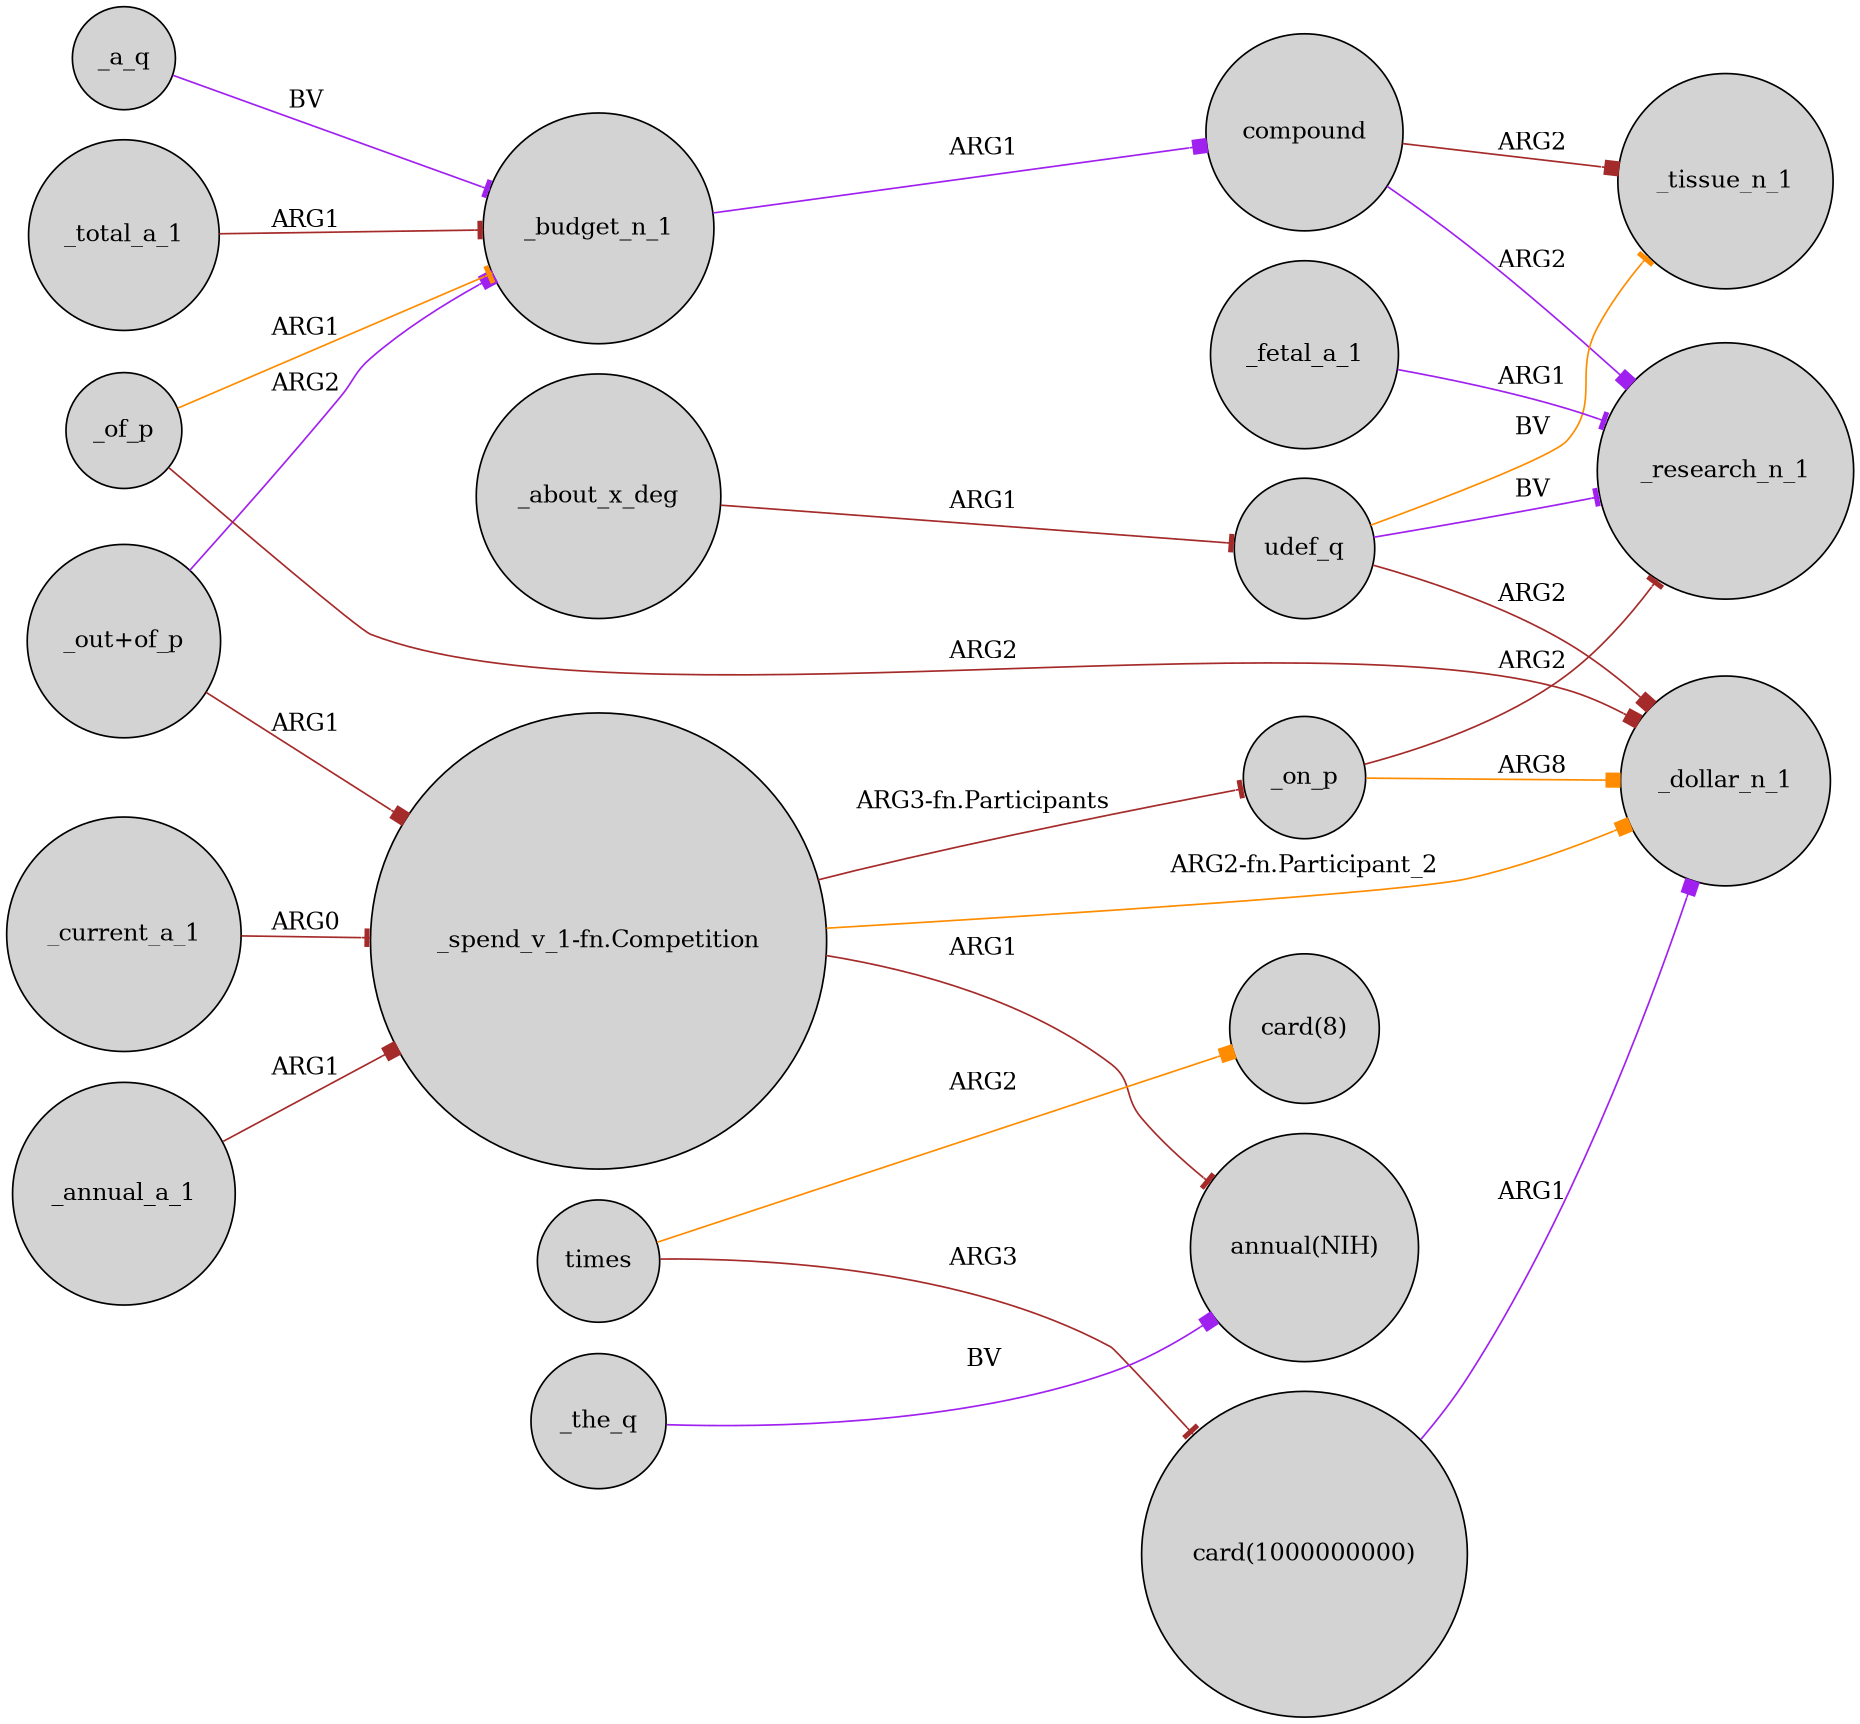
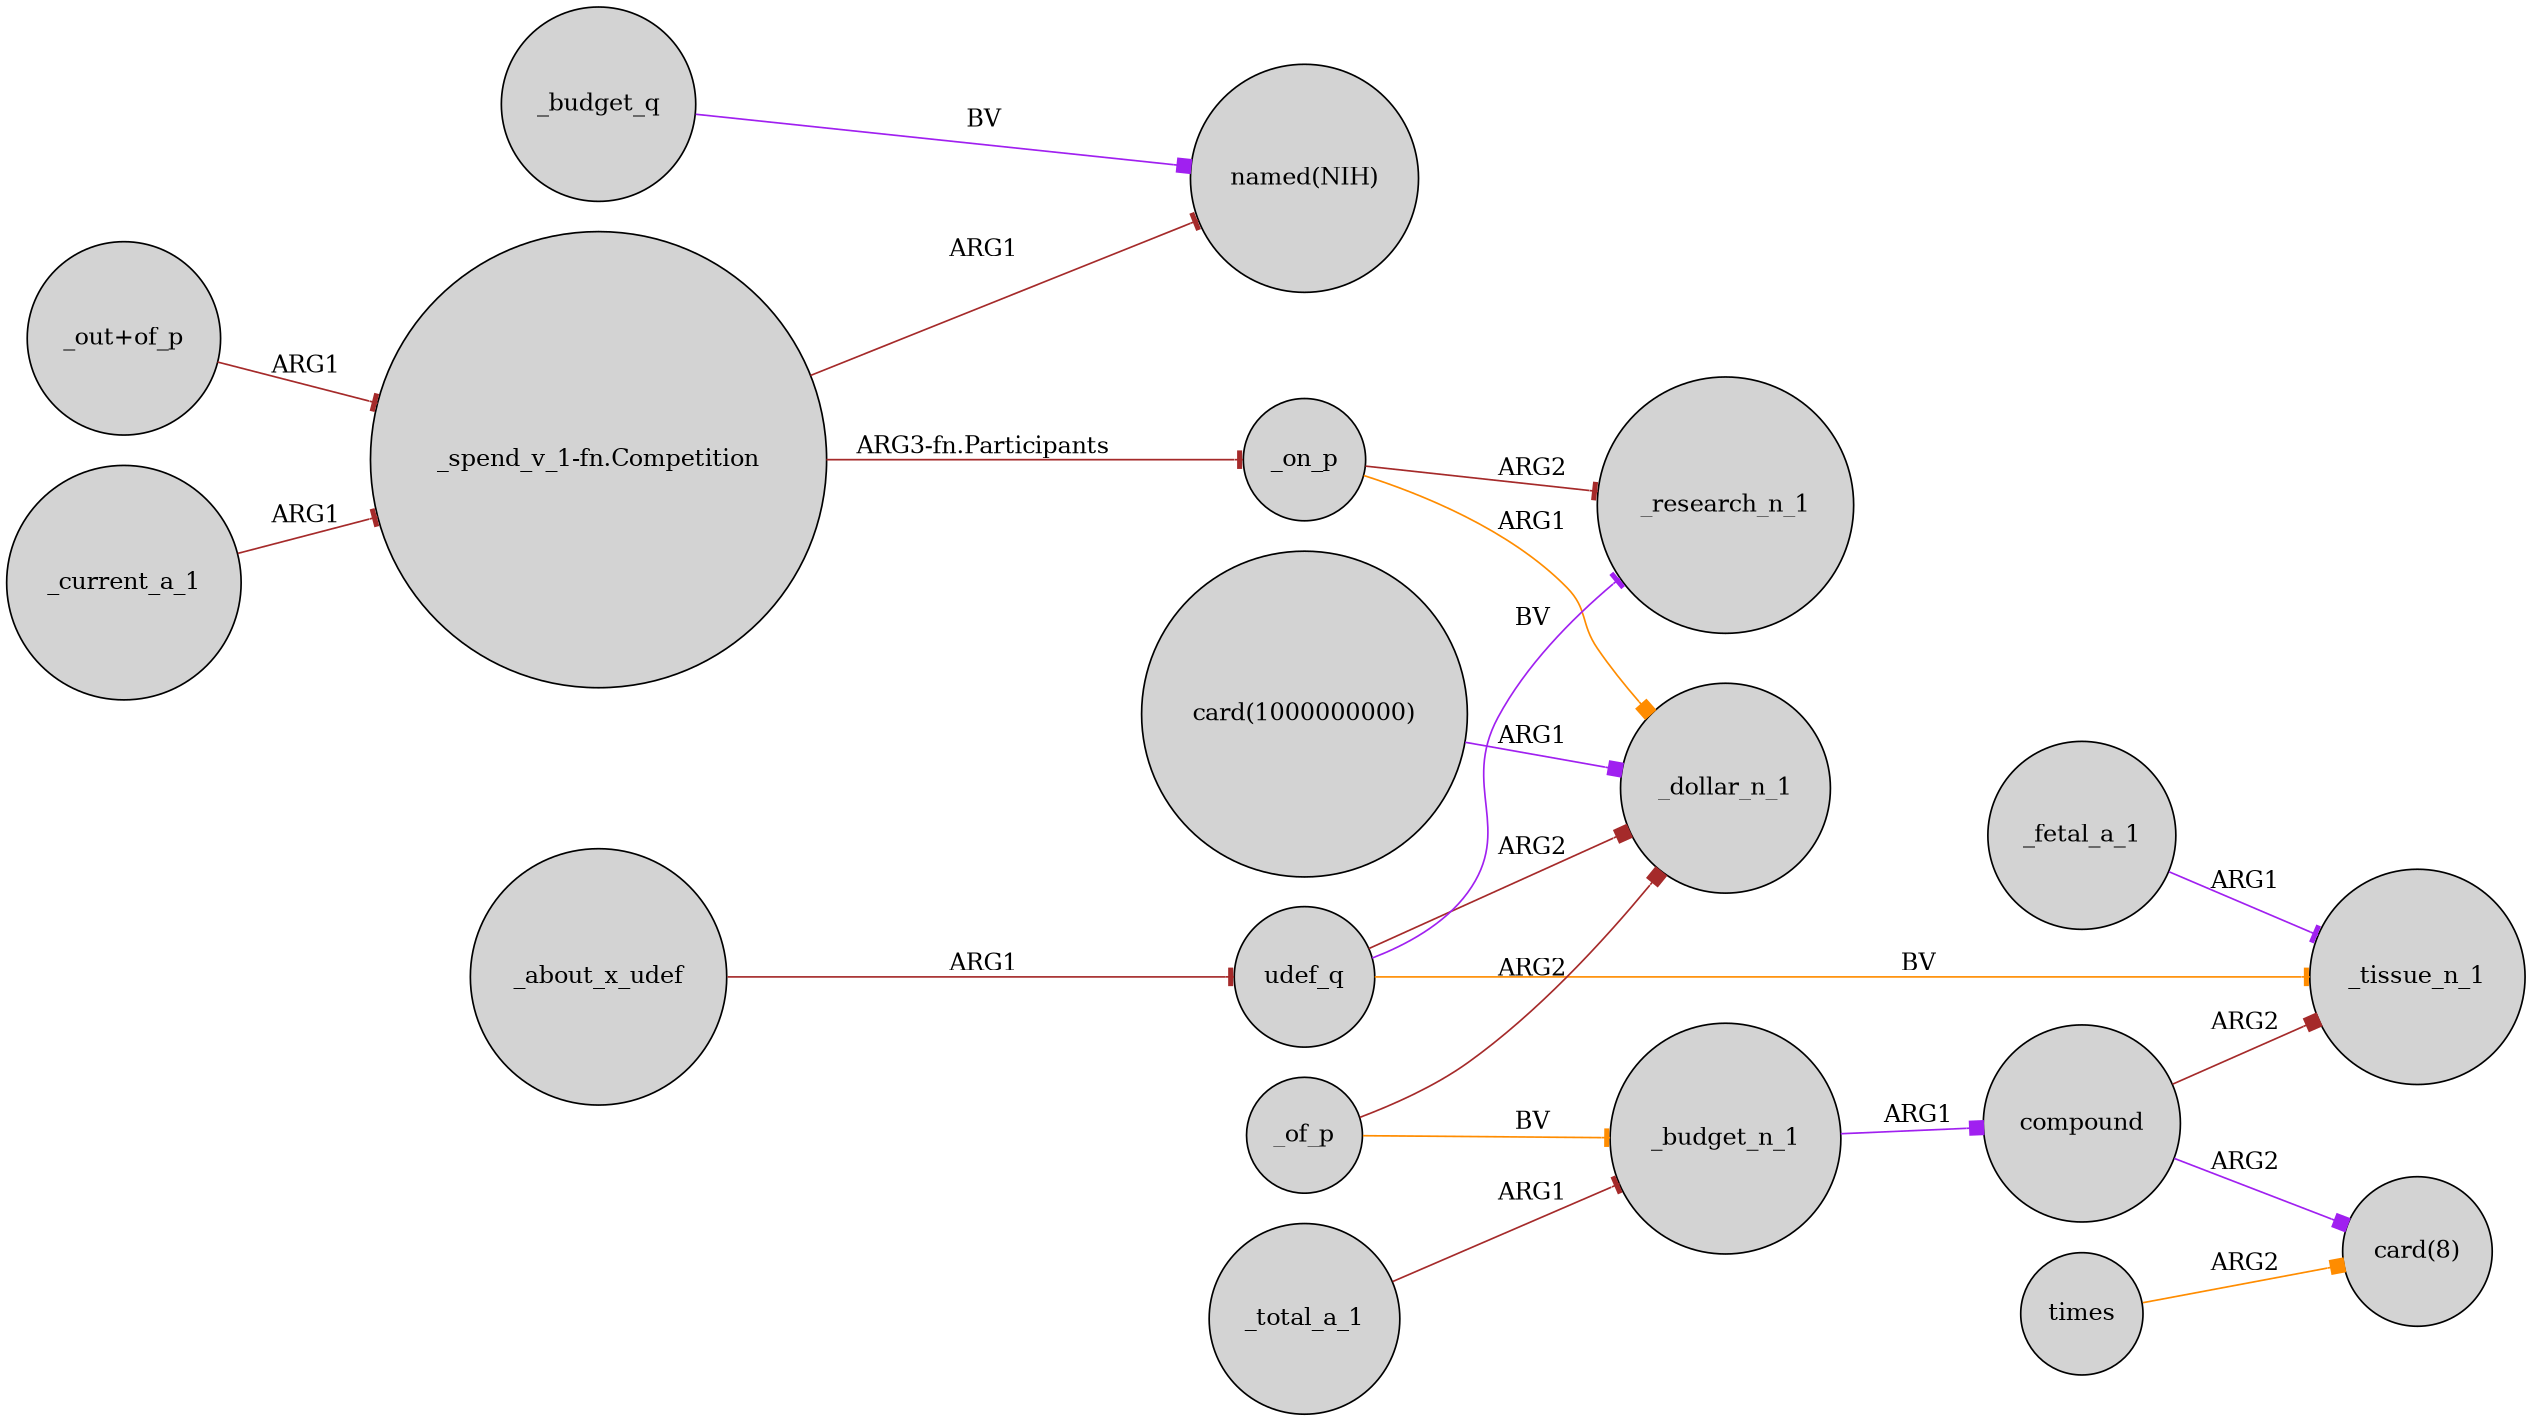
node "_a_q": removed
edge "compound" -> "_research_n_1": now "compound" -> "card(8)"
edge "_of_p" -> "_budget_n_1": label "ARG1" -> "BV"
edge "_fetal_a_1" -> "_research_n_1": now "_fetal_a_1" -> "_tissue_n_1"
edge "_out+of_p" -> "_budget_n_1": removed, label "ARG2"
node "_about_x_deg": label "_about_x_deg" -> "_about_x_udef"
edge "_out+of_p" -> "_spend_v_1-fn.Competition": arrowhead box -> tee
edge "_on_p" -> "_dollar_n_1": label "ARG8" -> "ARG1"
edge "_spend_v_1-fn.Competition" -> "_dollar_n_1": removed, label "ARG2-fn.Participant_2"
edge "_current_a_1" -> "_spend_v_1-fn.Competition": label "ARG0" -> "ARG1"
node "_annual_a_1": removed
node "annual(NIH)": label "annual(NIH)" -> "named(NIH)"
edge "times" -> "card(1000000000)": removed, label "ARG3"
node "_the_q": label "_the_q" -> "_budget_q"
